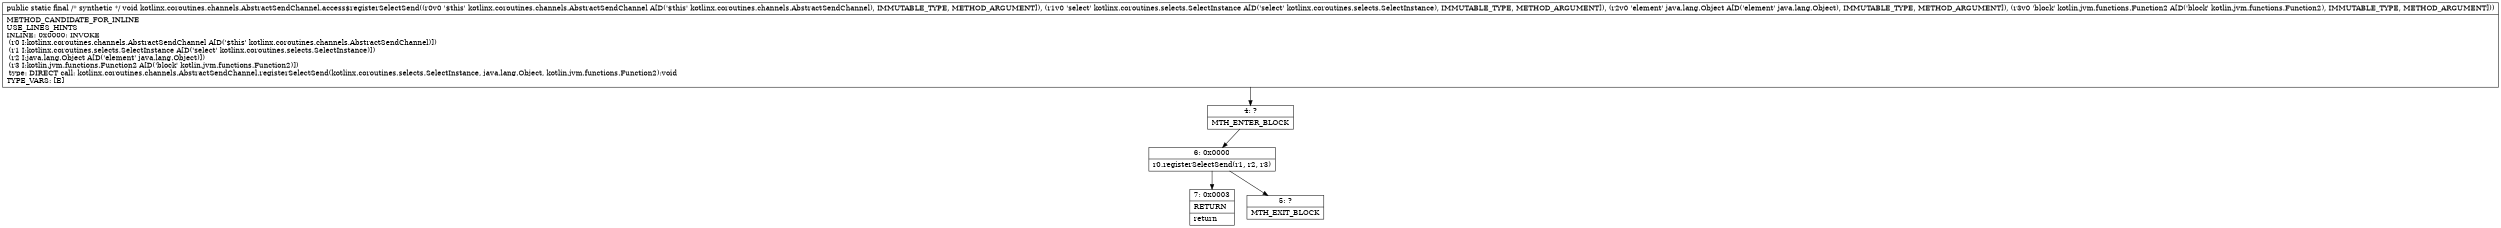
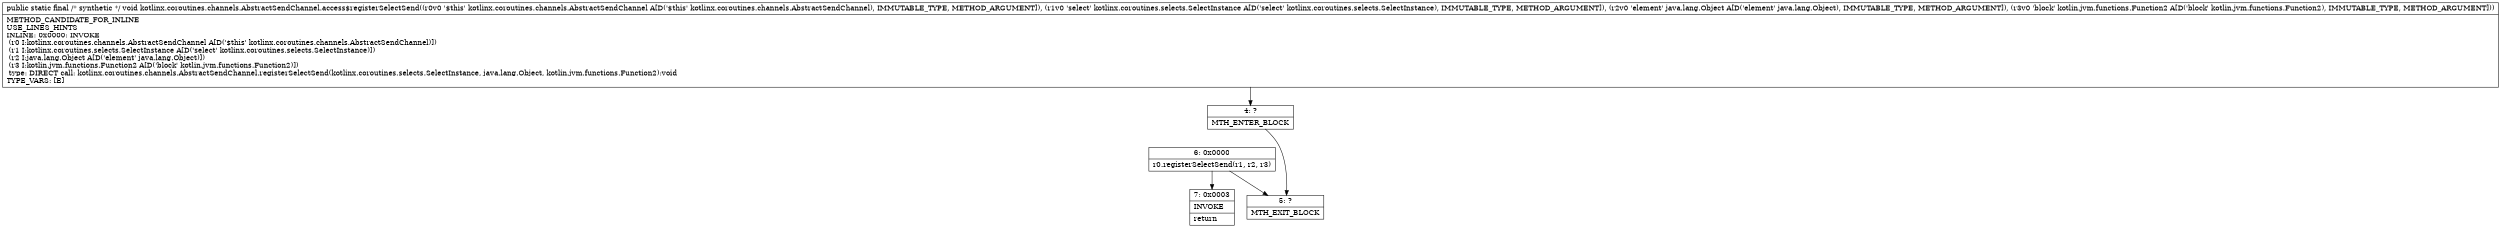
edge "4: ?" -> "6: 0x0000": now "4: ?" -> "5: ?"
node "7: 0x0003": text "RETURN" -> "INVOKE"
